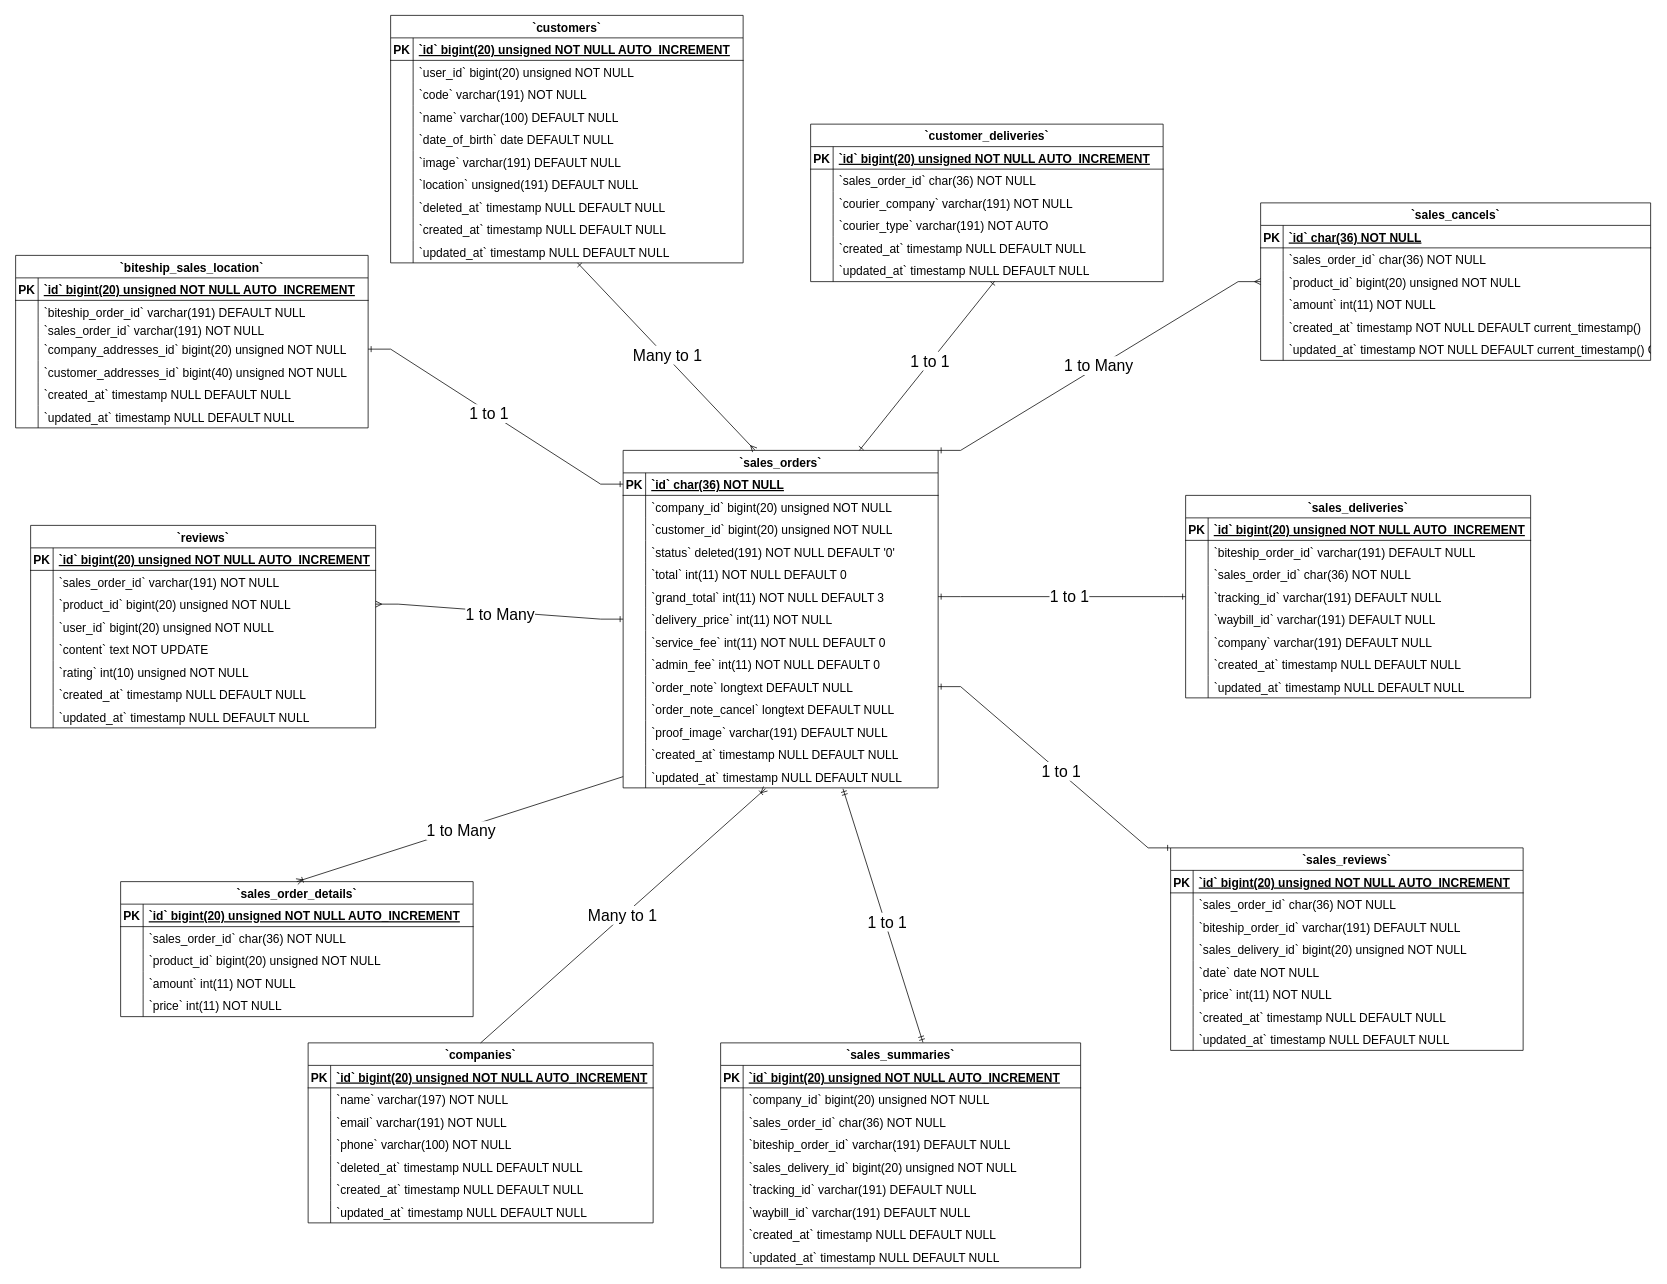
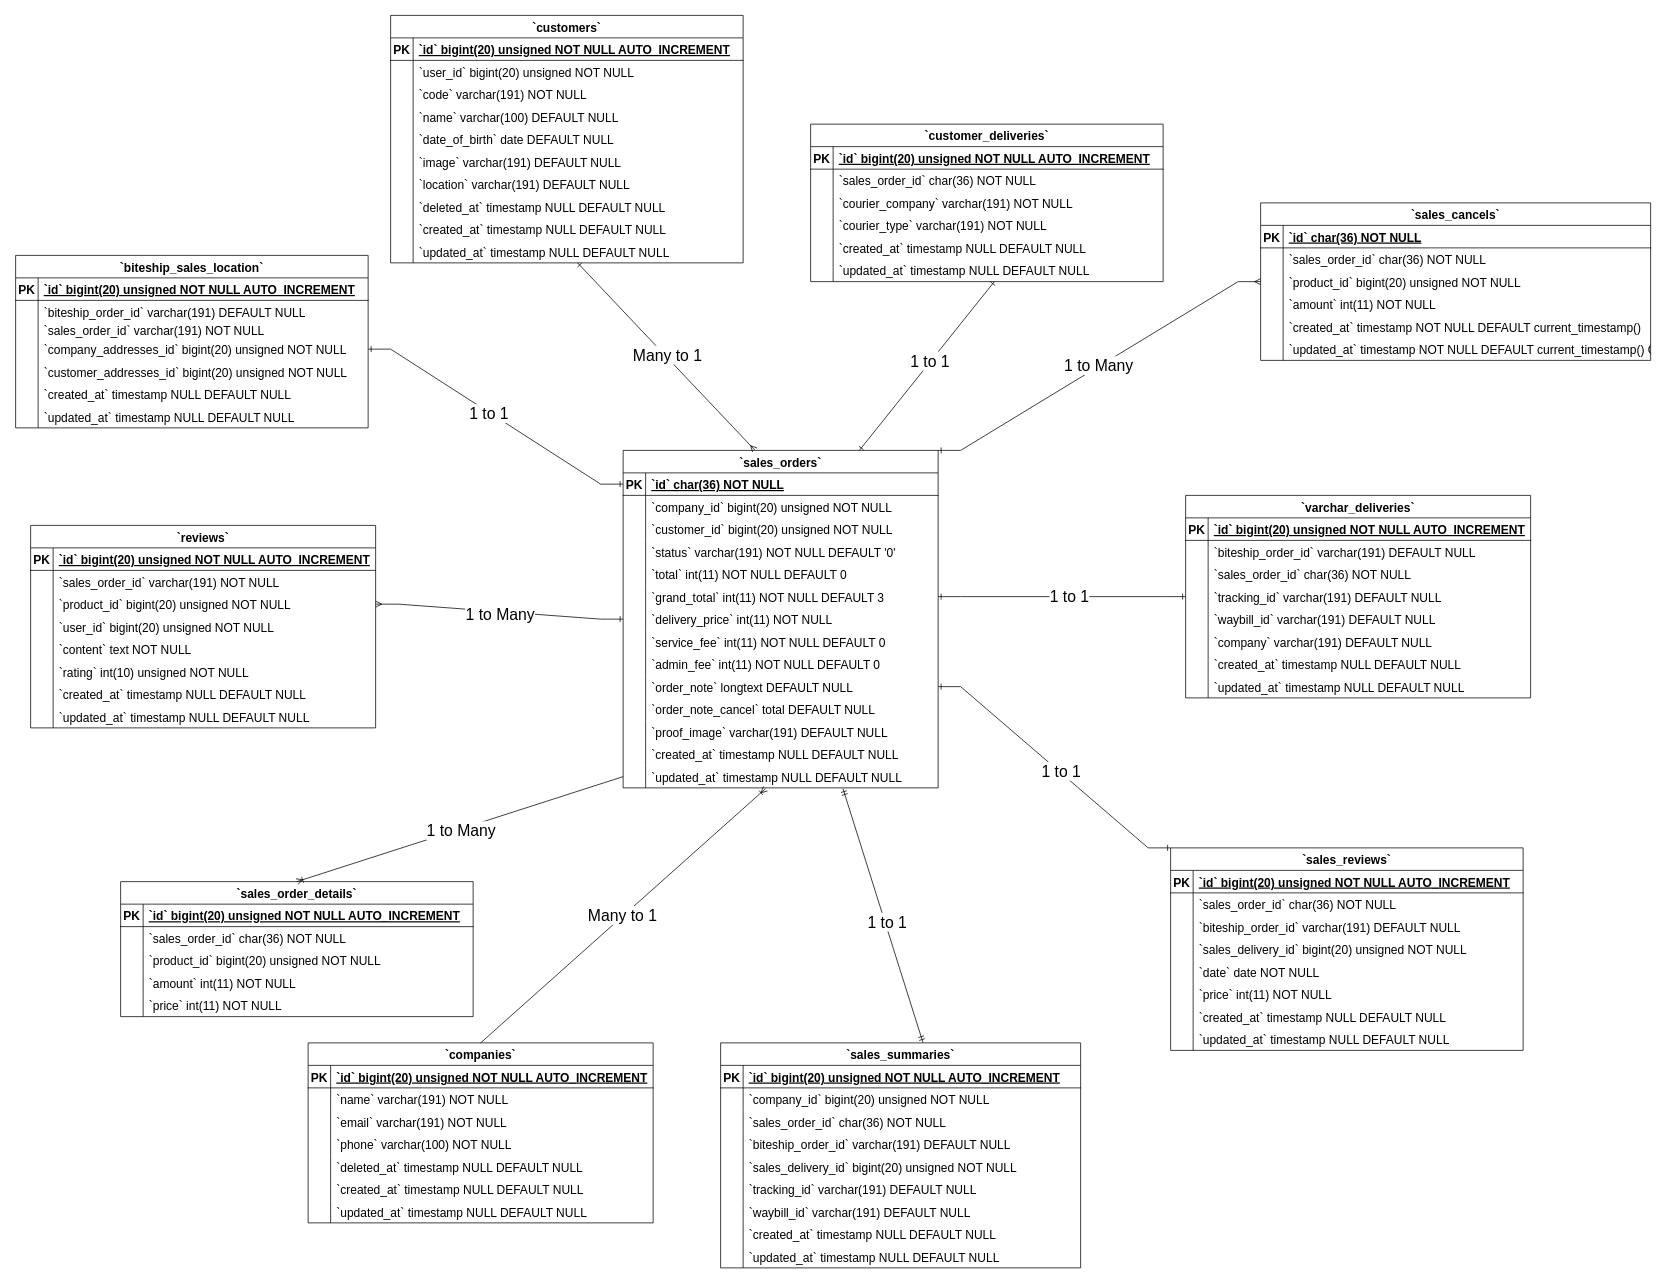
node "`location` unsigned(191) DEFAULT NULL": label "`location` unsigned(191) DEFAULT NULL" -> "`location` varchar(191) DEFAULT NULL"
node "`courier_type` varchar(191) NOT AUTO": label "`courier_type` varchar(191) NOT AUTO" -> "`courier_type` varchar(191) NOT NULL"
node "`customer_addresses_id` bigint(40) unsigned NOT NULL": label "`customer_addresses_id` bigint(40) unsigned NOT NULL" -> "`customer_addresses_id` bigint(20) unsigned NOT NULL"
node "`sales_deliveries`": label "`sales_deliveries`" -> "`varchar_deliveries`"
node "`status` deleted(191) NOT NULL DEFAULT '0'": label "`status` deleted(191) NOT NULL DEFAULT '0'" -> "`status` varchar(191) NOT NULL DEFAULT '0'"
node "`content` text NOT UPDATE": label "`content` text NOT UPDATE" -> "`content` text NOT NULL"
node "`order_note_cancel` longtext DEFAULT NULL": label "`order_note_cancel` longtext DEFAULT NULL" -> "`order_note_cancel` total DEFAULT NULL"
node "`name` varchar(197) NOT NULL": label "`name` varchar(197) NOT NULL" -> "`name` varchar(191) NOT NULL"
